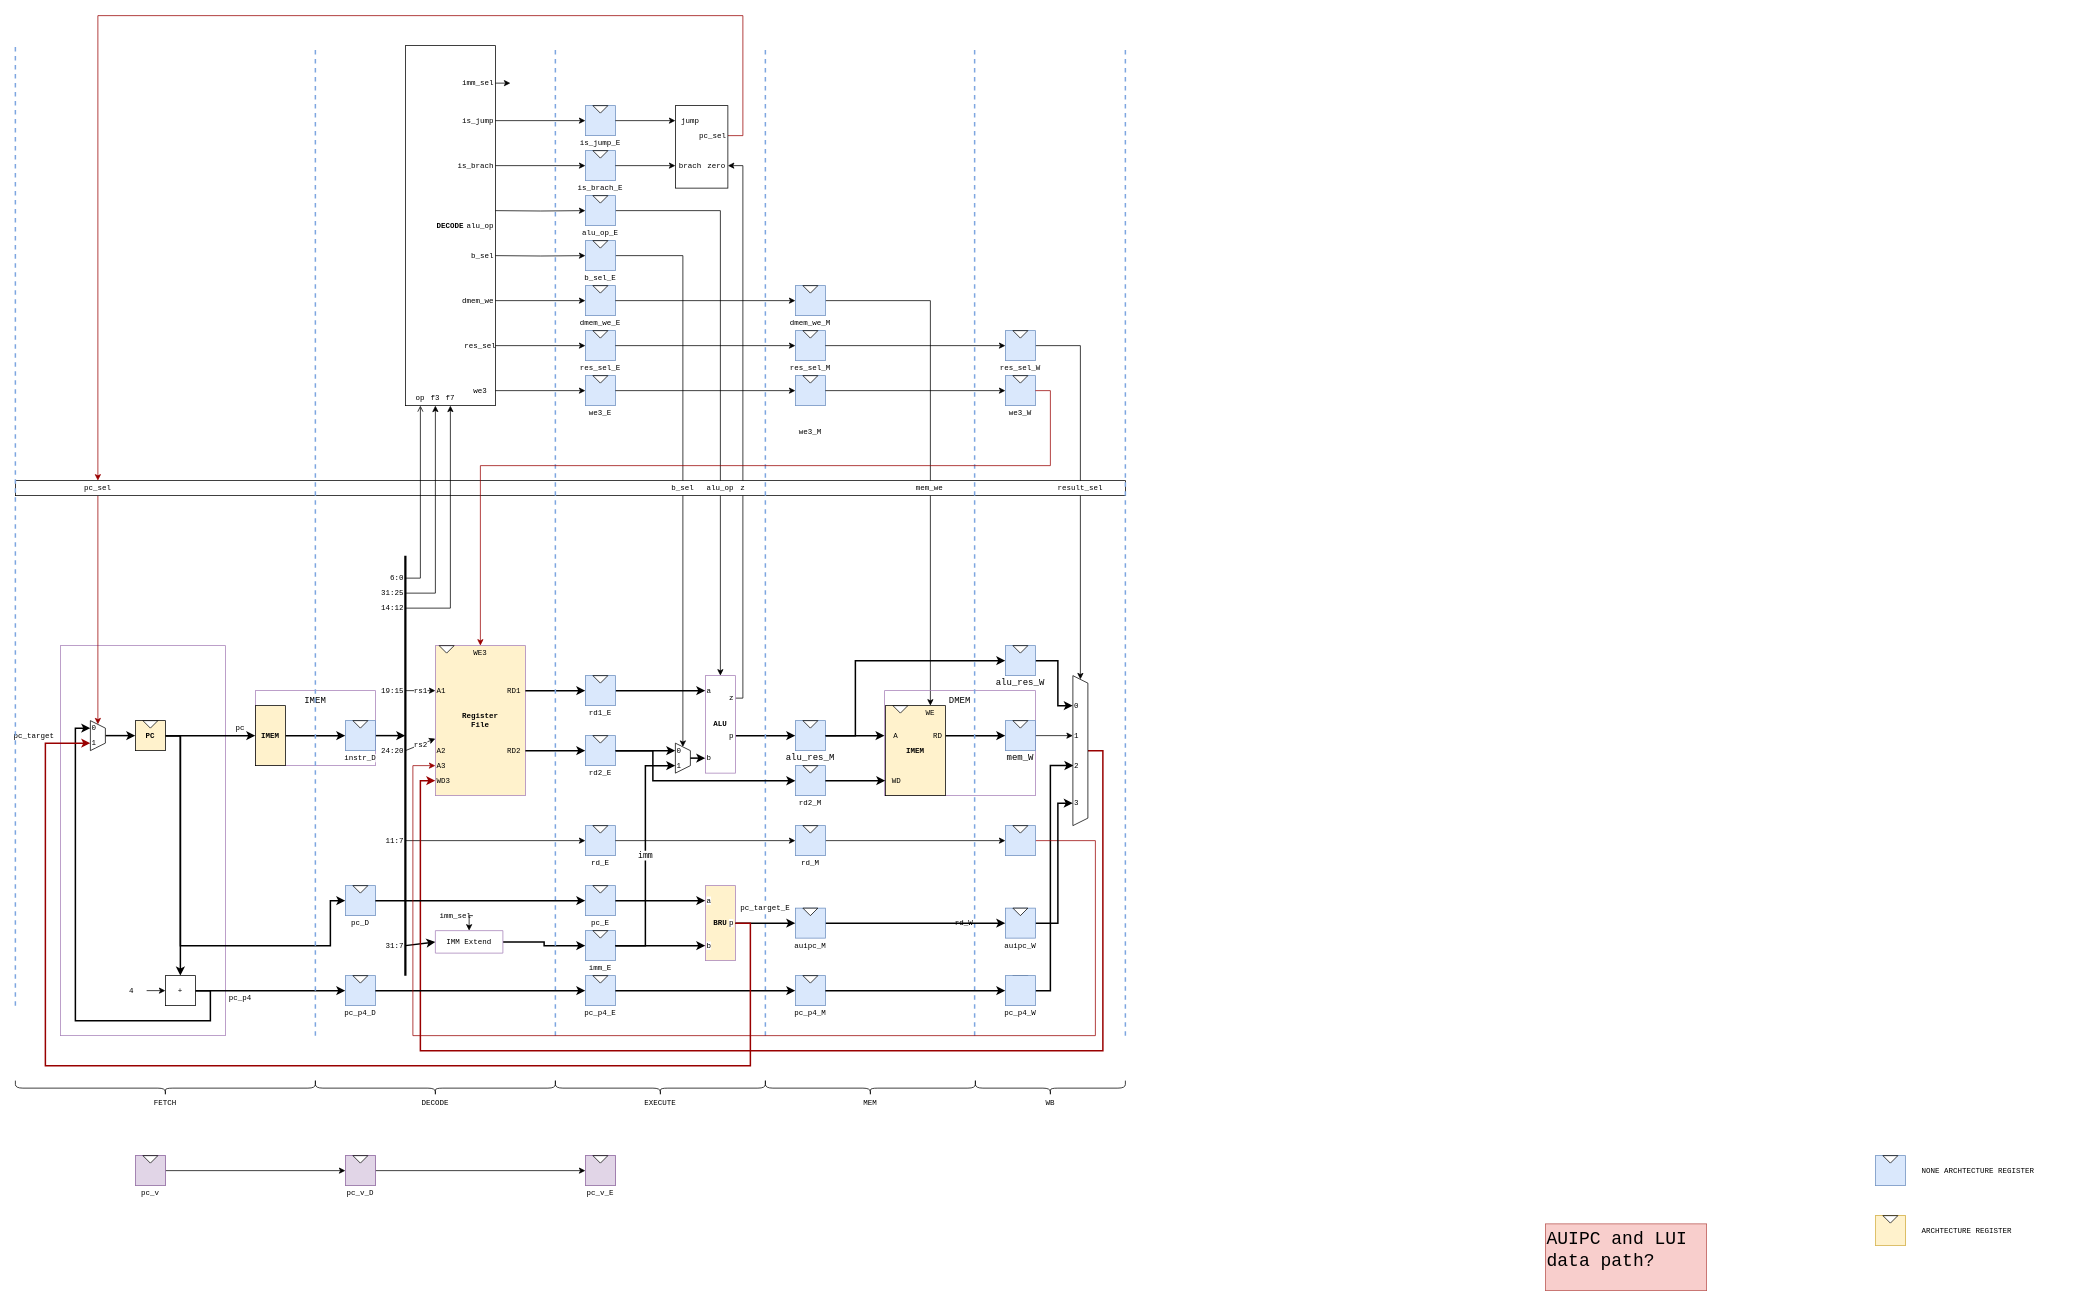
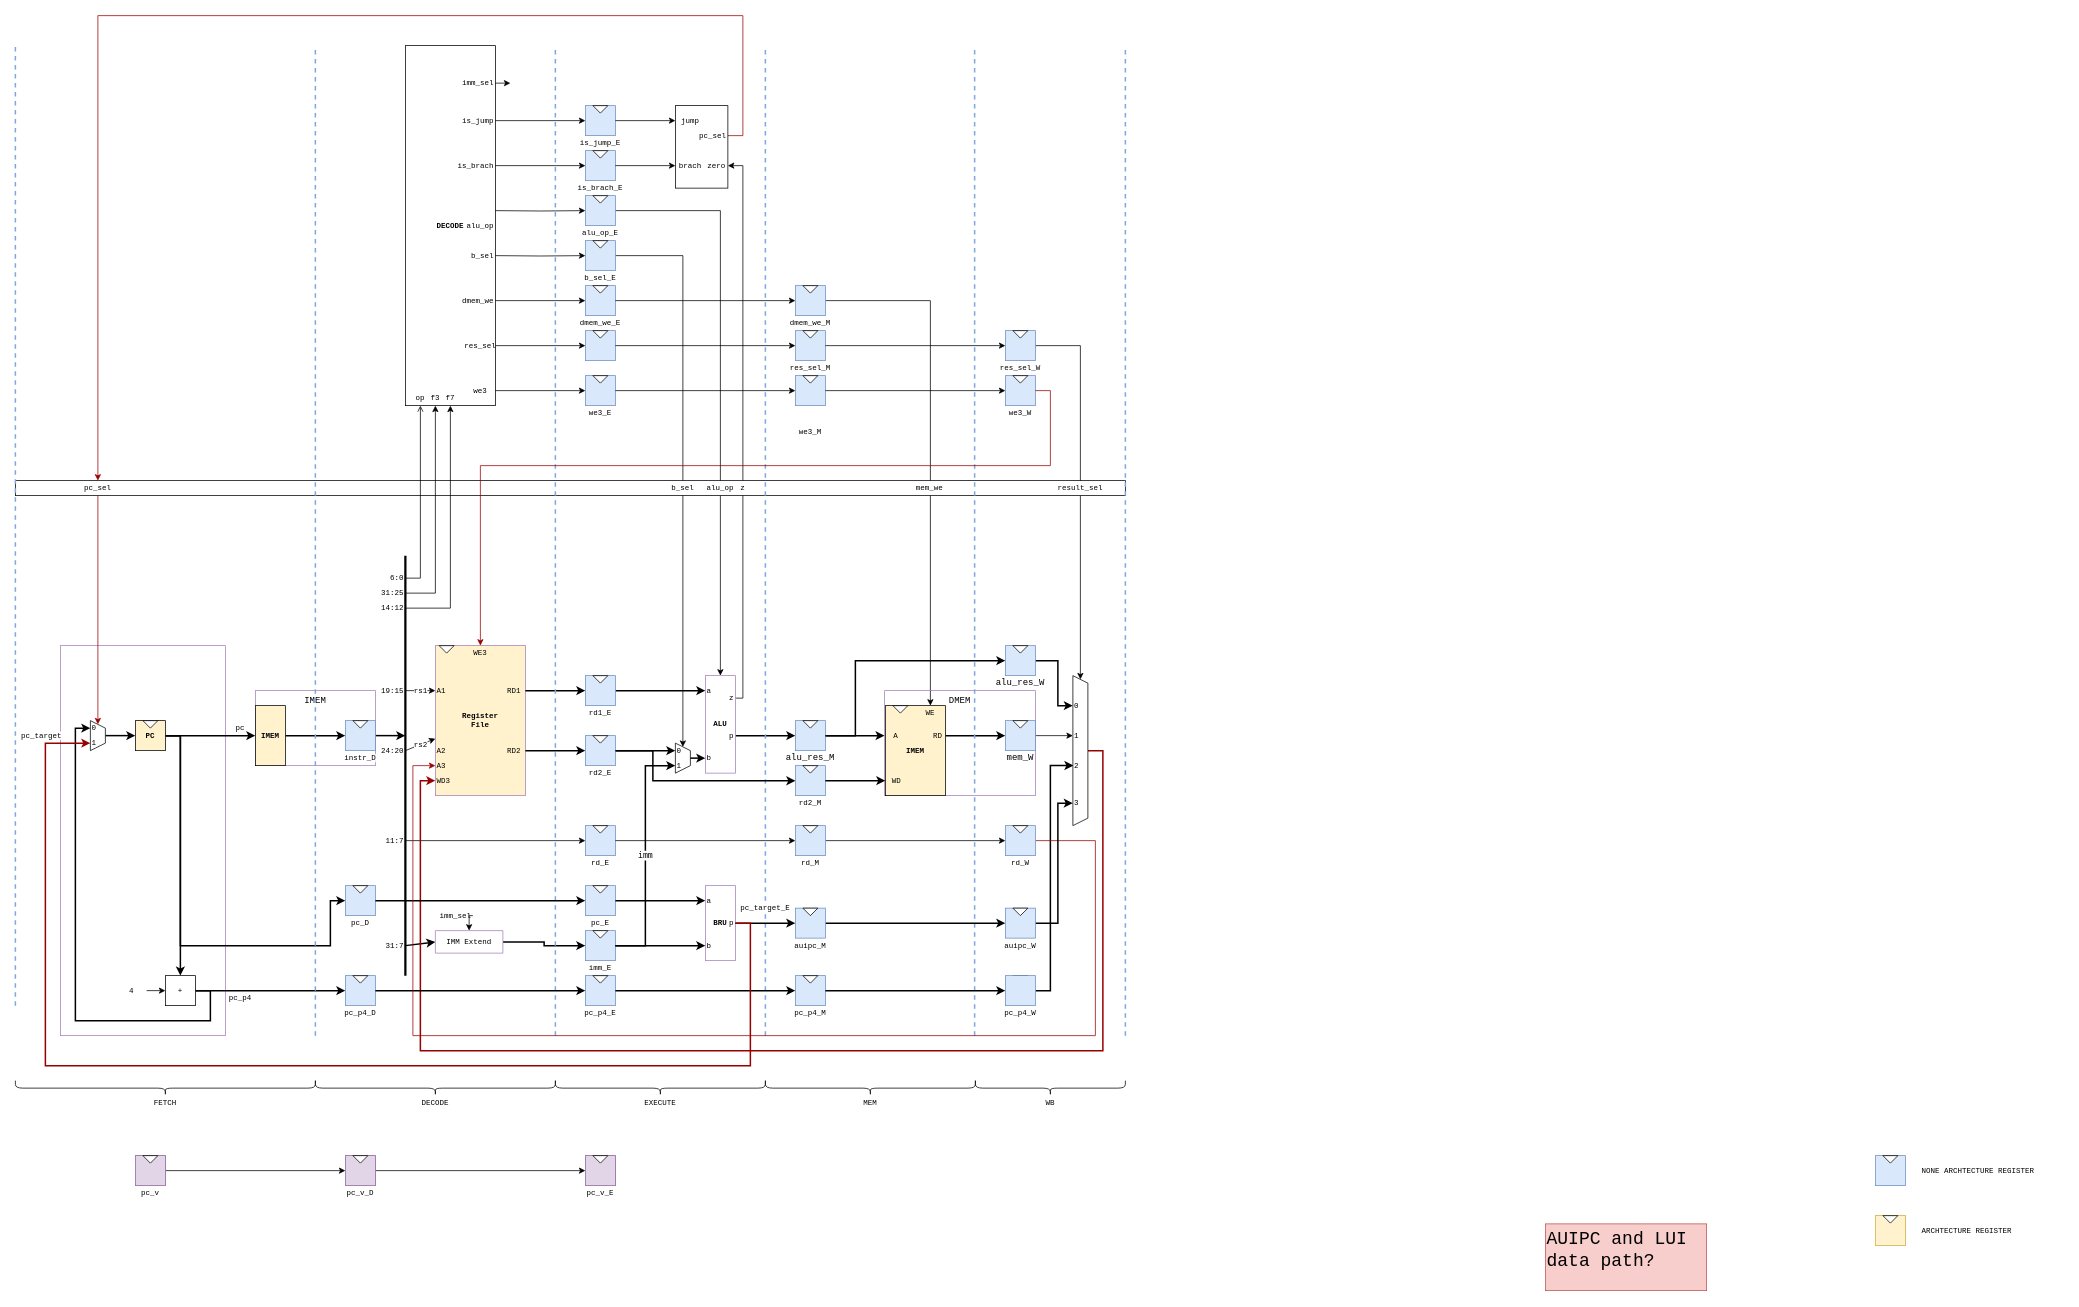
node "res_sel_E": removed
node "pc_target": moved (34, 735) -> (42, 735)
node "BRU": fillcolor #fff2cc -> #ffffff
node "rd_W": moved (964, 923) -> (1020, 863)
